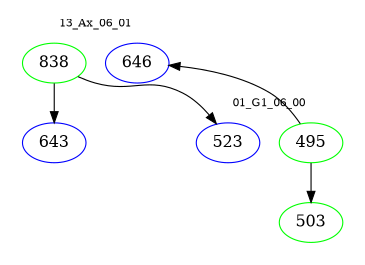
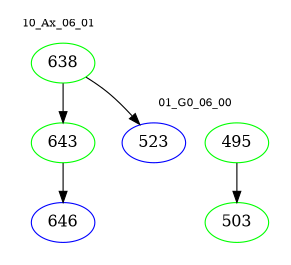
cluster "13_Ax_06_01": label "13_Ax_06_01" -> "10_Ax_06_01"
node "838": label "838" -> "638"
edge "495" -> "646": now "643" -> "646"
cluster "01_G1_06_00": label "01_G1_06_00" -> "01_G0_06_00"
node "643": color blue -> green
